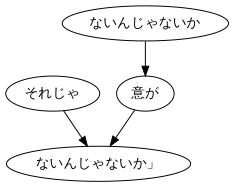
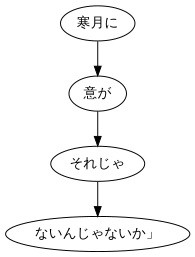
node "ないんじゃないか": label "ないんじゃないか" -> "寒月に"
edge "意が" -> "ないんじゃないか」": now "意が" -> "それじゃ"
